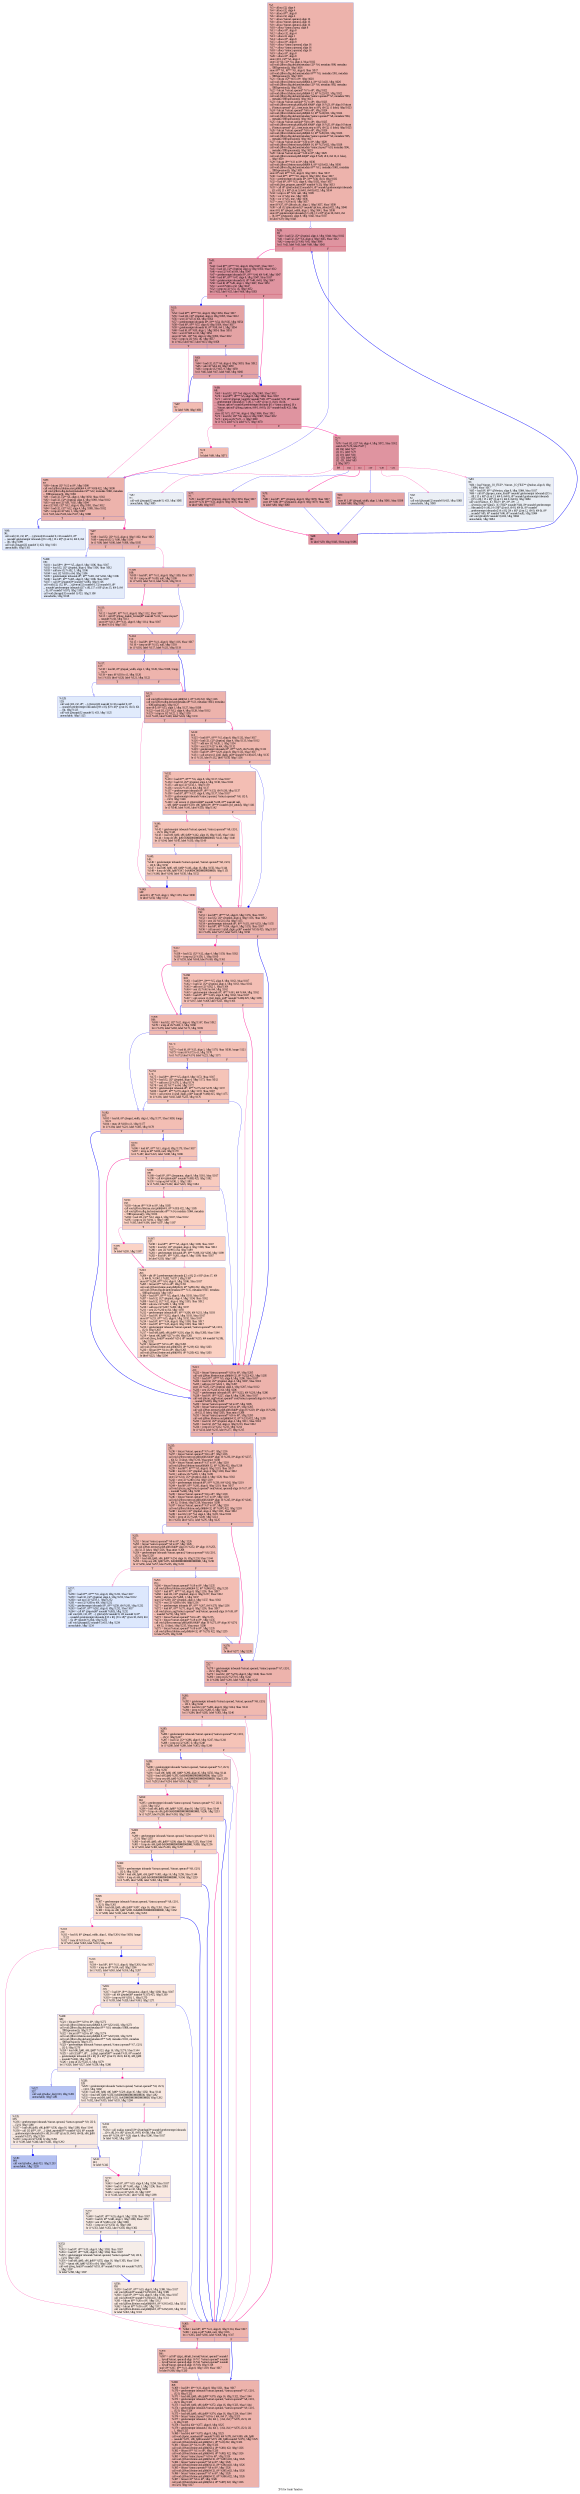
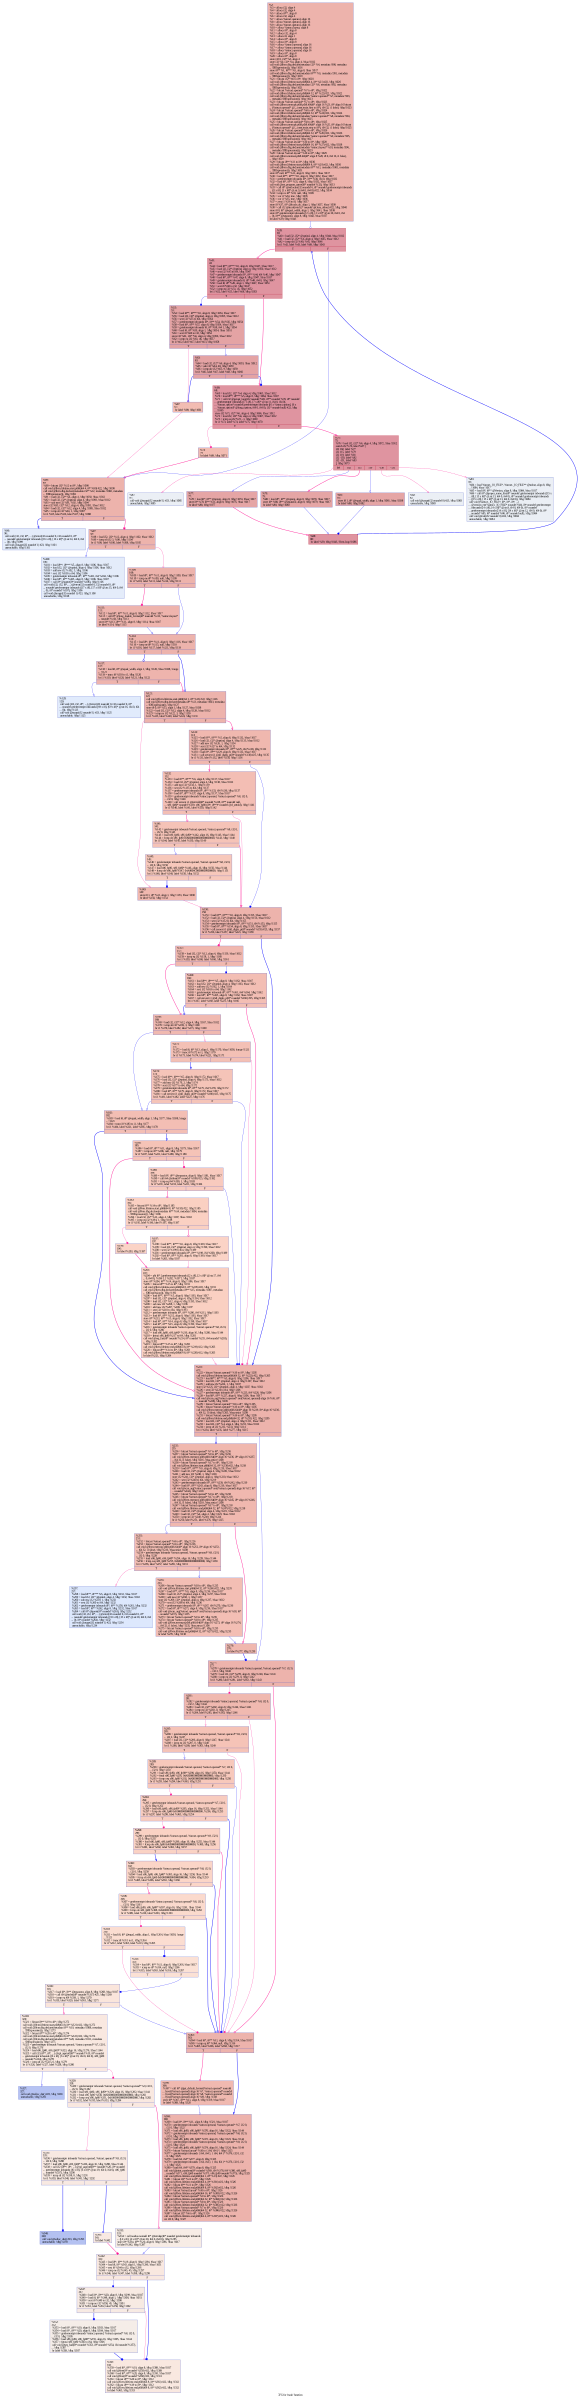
edge "%145:" -> "%150:": removed
edge "%285:" -> "%289:": style bold -> solid
edge "%294:" -> "%363:": arrowhead odot -> box
edge "%358:" -> "%363:": removed
